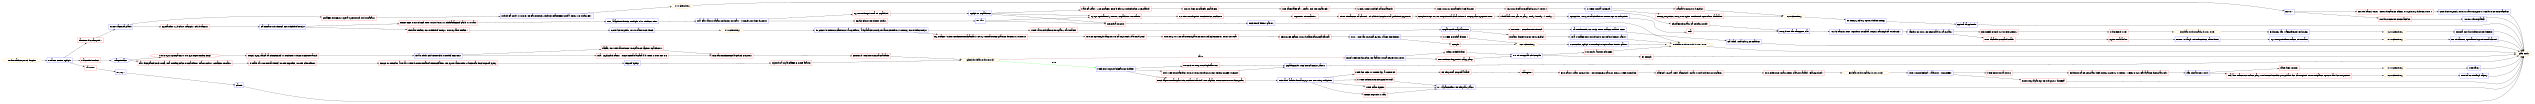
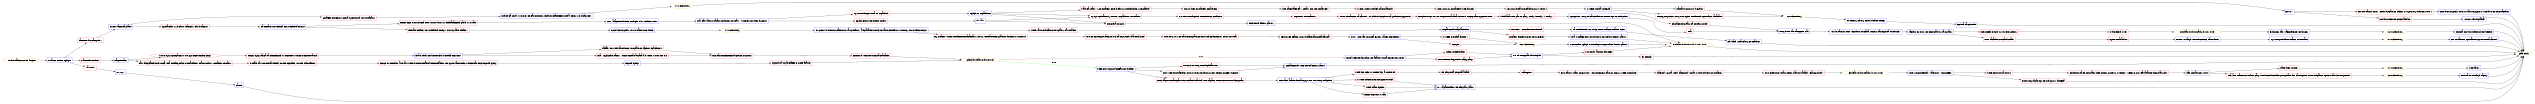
edge "Check boolean ArthurDuviri" -> "Щось мені не віриться, що апатія могла перемогти тебе.": label "false" -> "true"
node "Наприклад?": shape ellipse -> box
